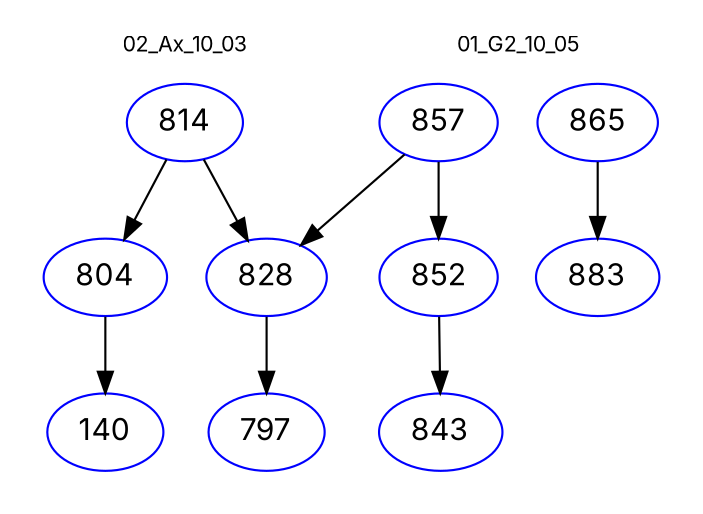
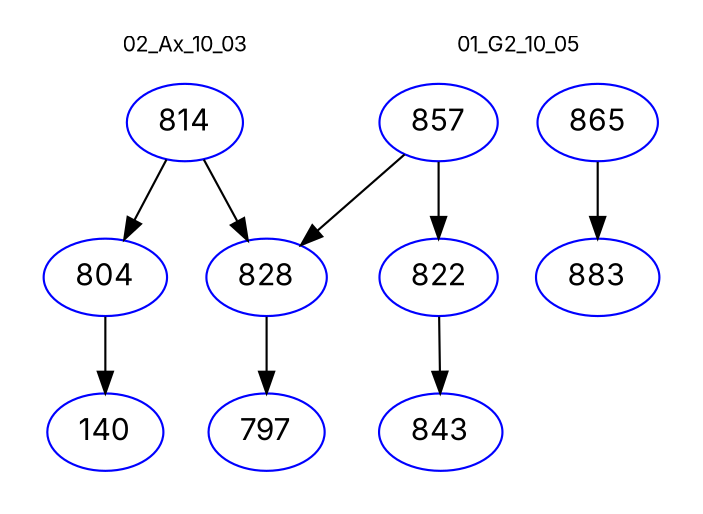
node "852": label "852" -> "822"
